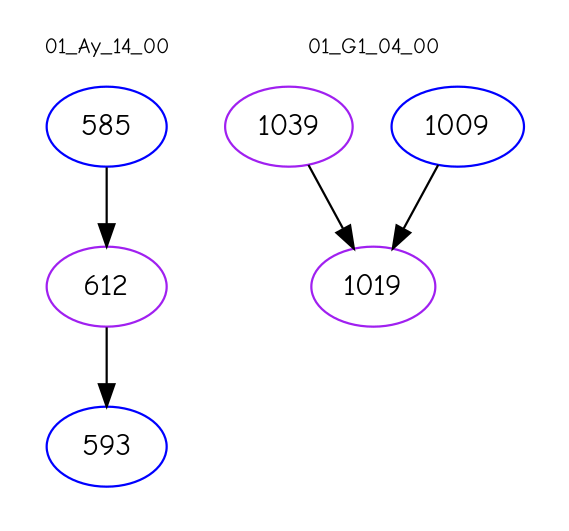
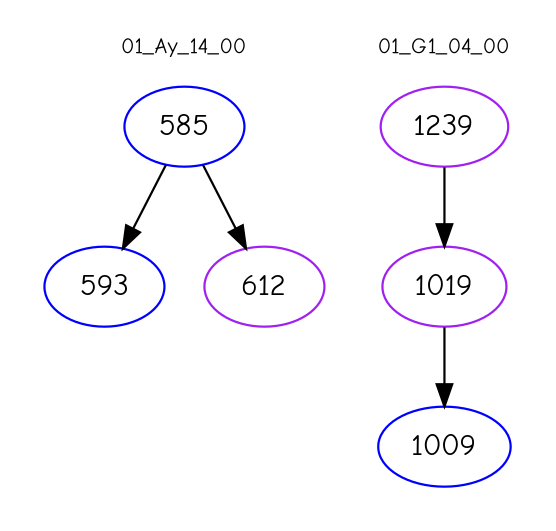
node "1039": label "1039" -> "1239"
edge "1009" -> "1019": reversed
edge "612" -> "593": now "585" -> "593"
